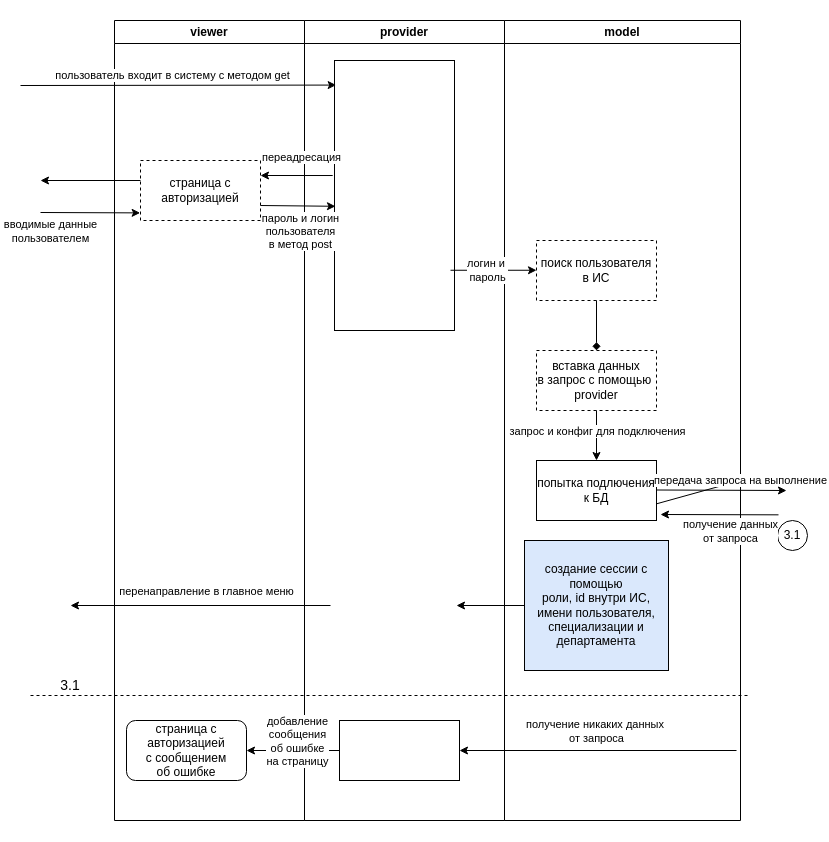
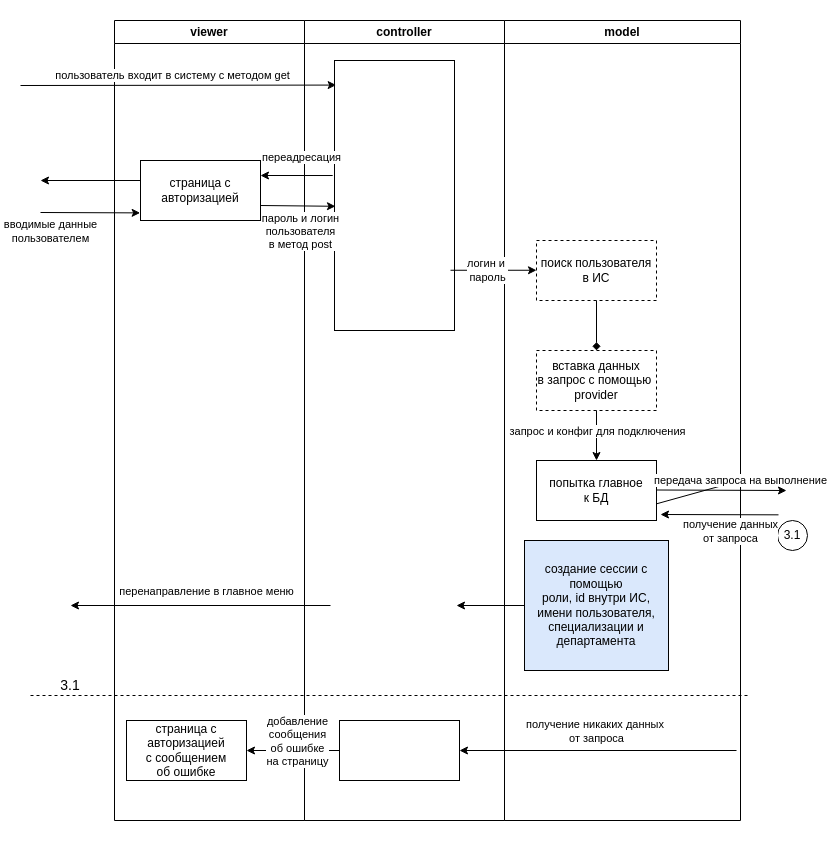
node "provider": label "provider" -> "controller"
node "страница с авторизацией": style dashed -> solid
node "попытка подлючения к БД": label "попытка подлючения к БД" -> "попытка главное к БД"
node "страница с авторизацией с сообщением об ошибке": shape rounded rectangle -> rectangle
